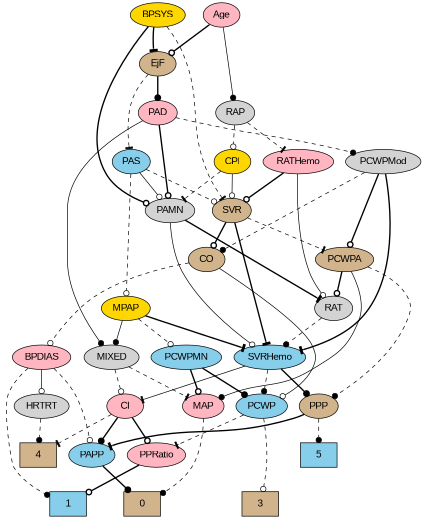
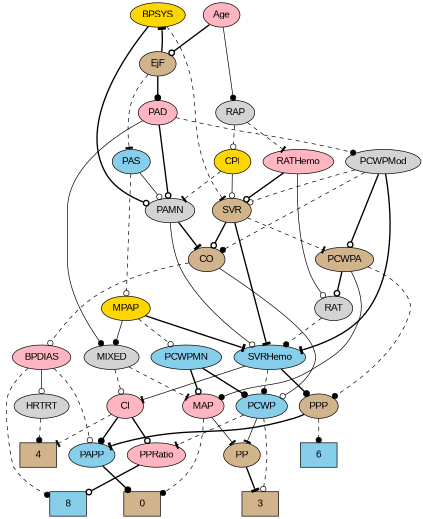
edge "BPSYS" -> "EjF": reversed
edge "PAS" -> "SVR": now "PCWPMod" -> "SVR"
edge "PAMN" -> "RAT": now "PAMN" -> "CO"
node "PP": added
node "5": label "5" -> "6"
node "1": label "1" -> "8"
